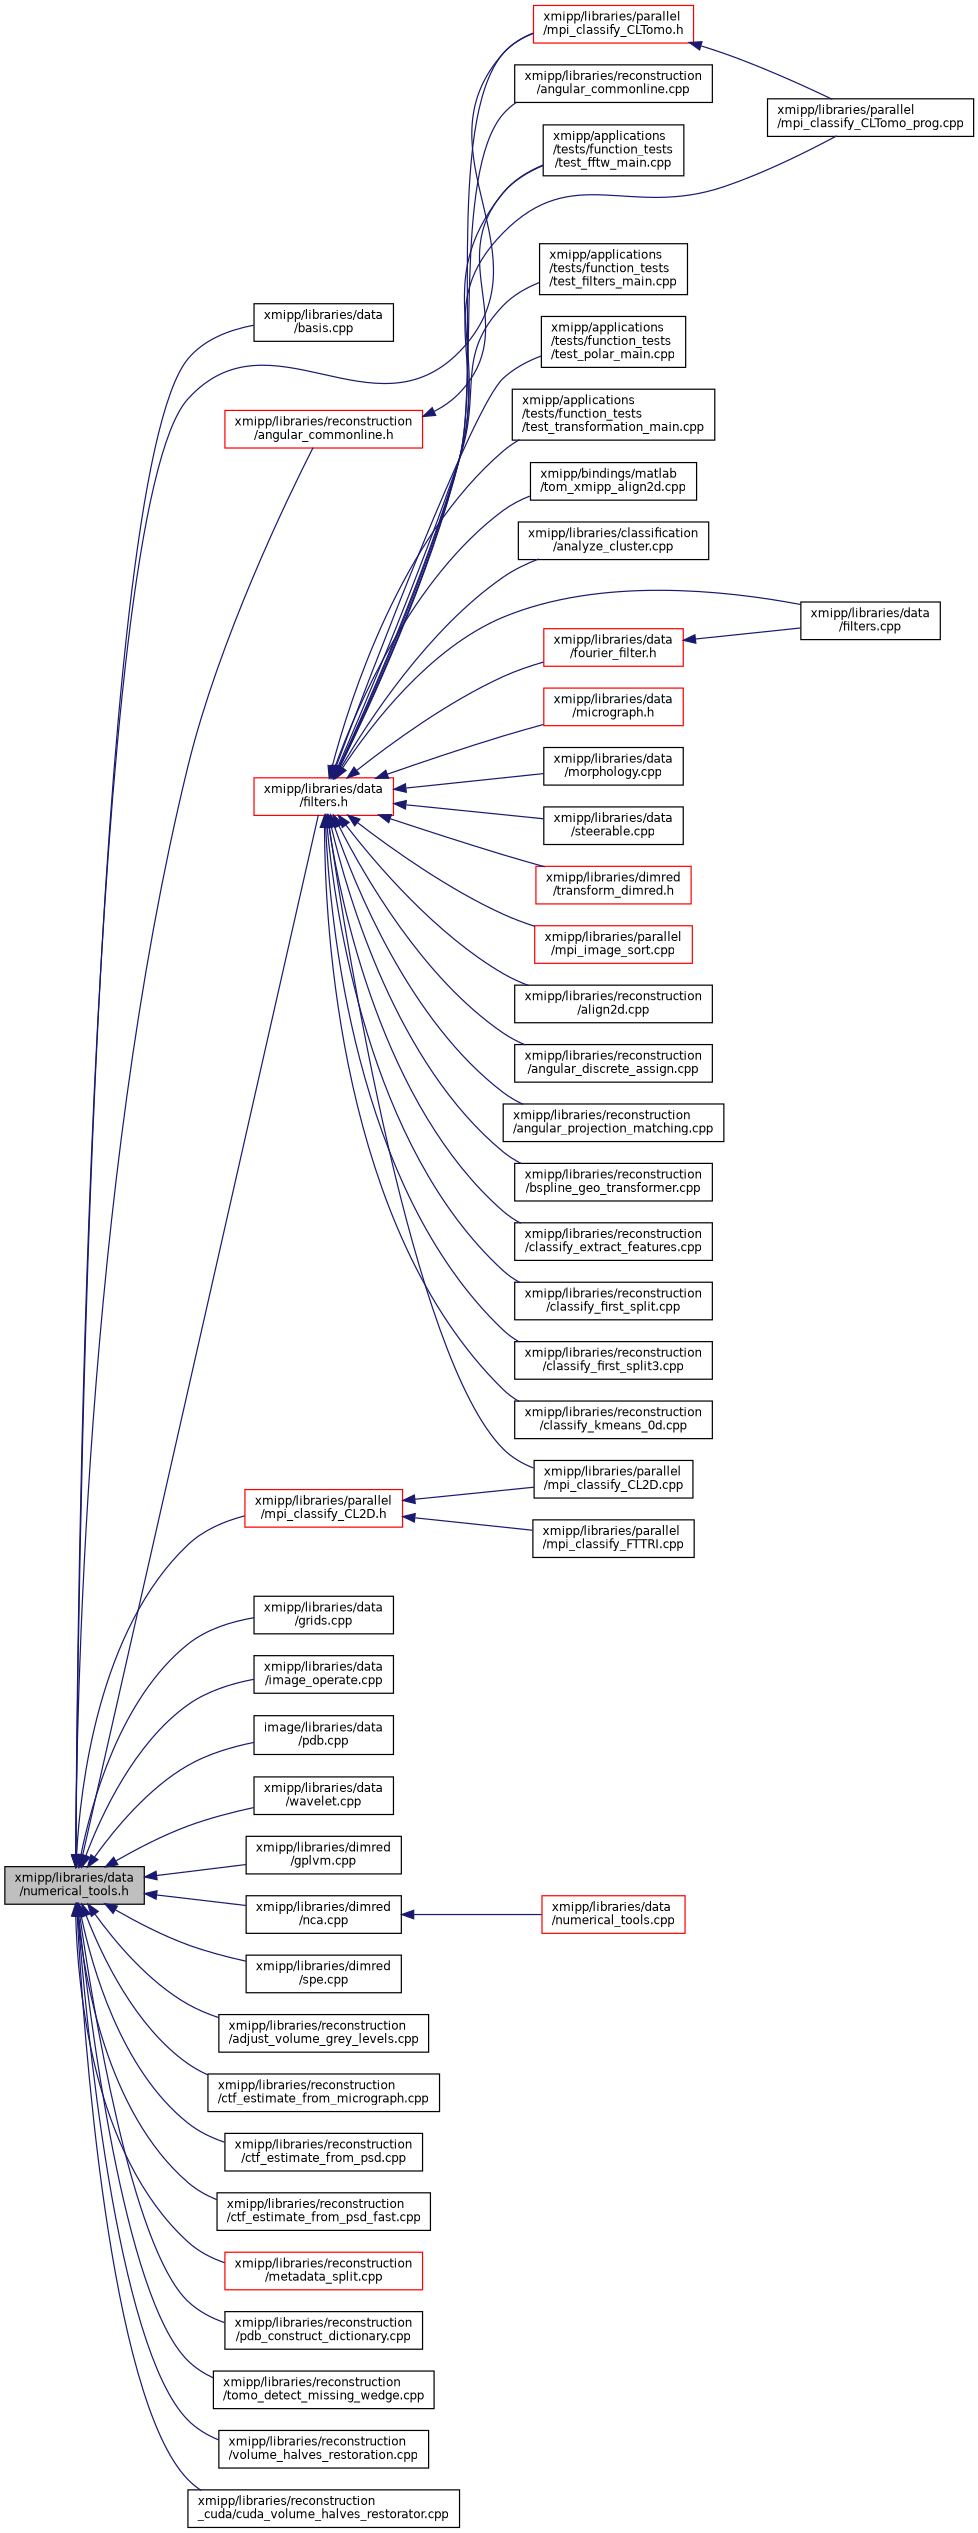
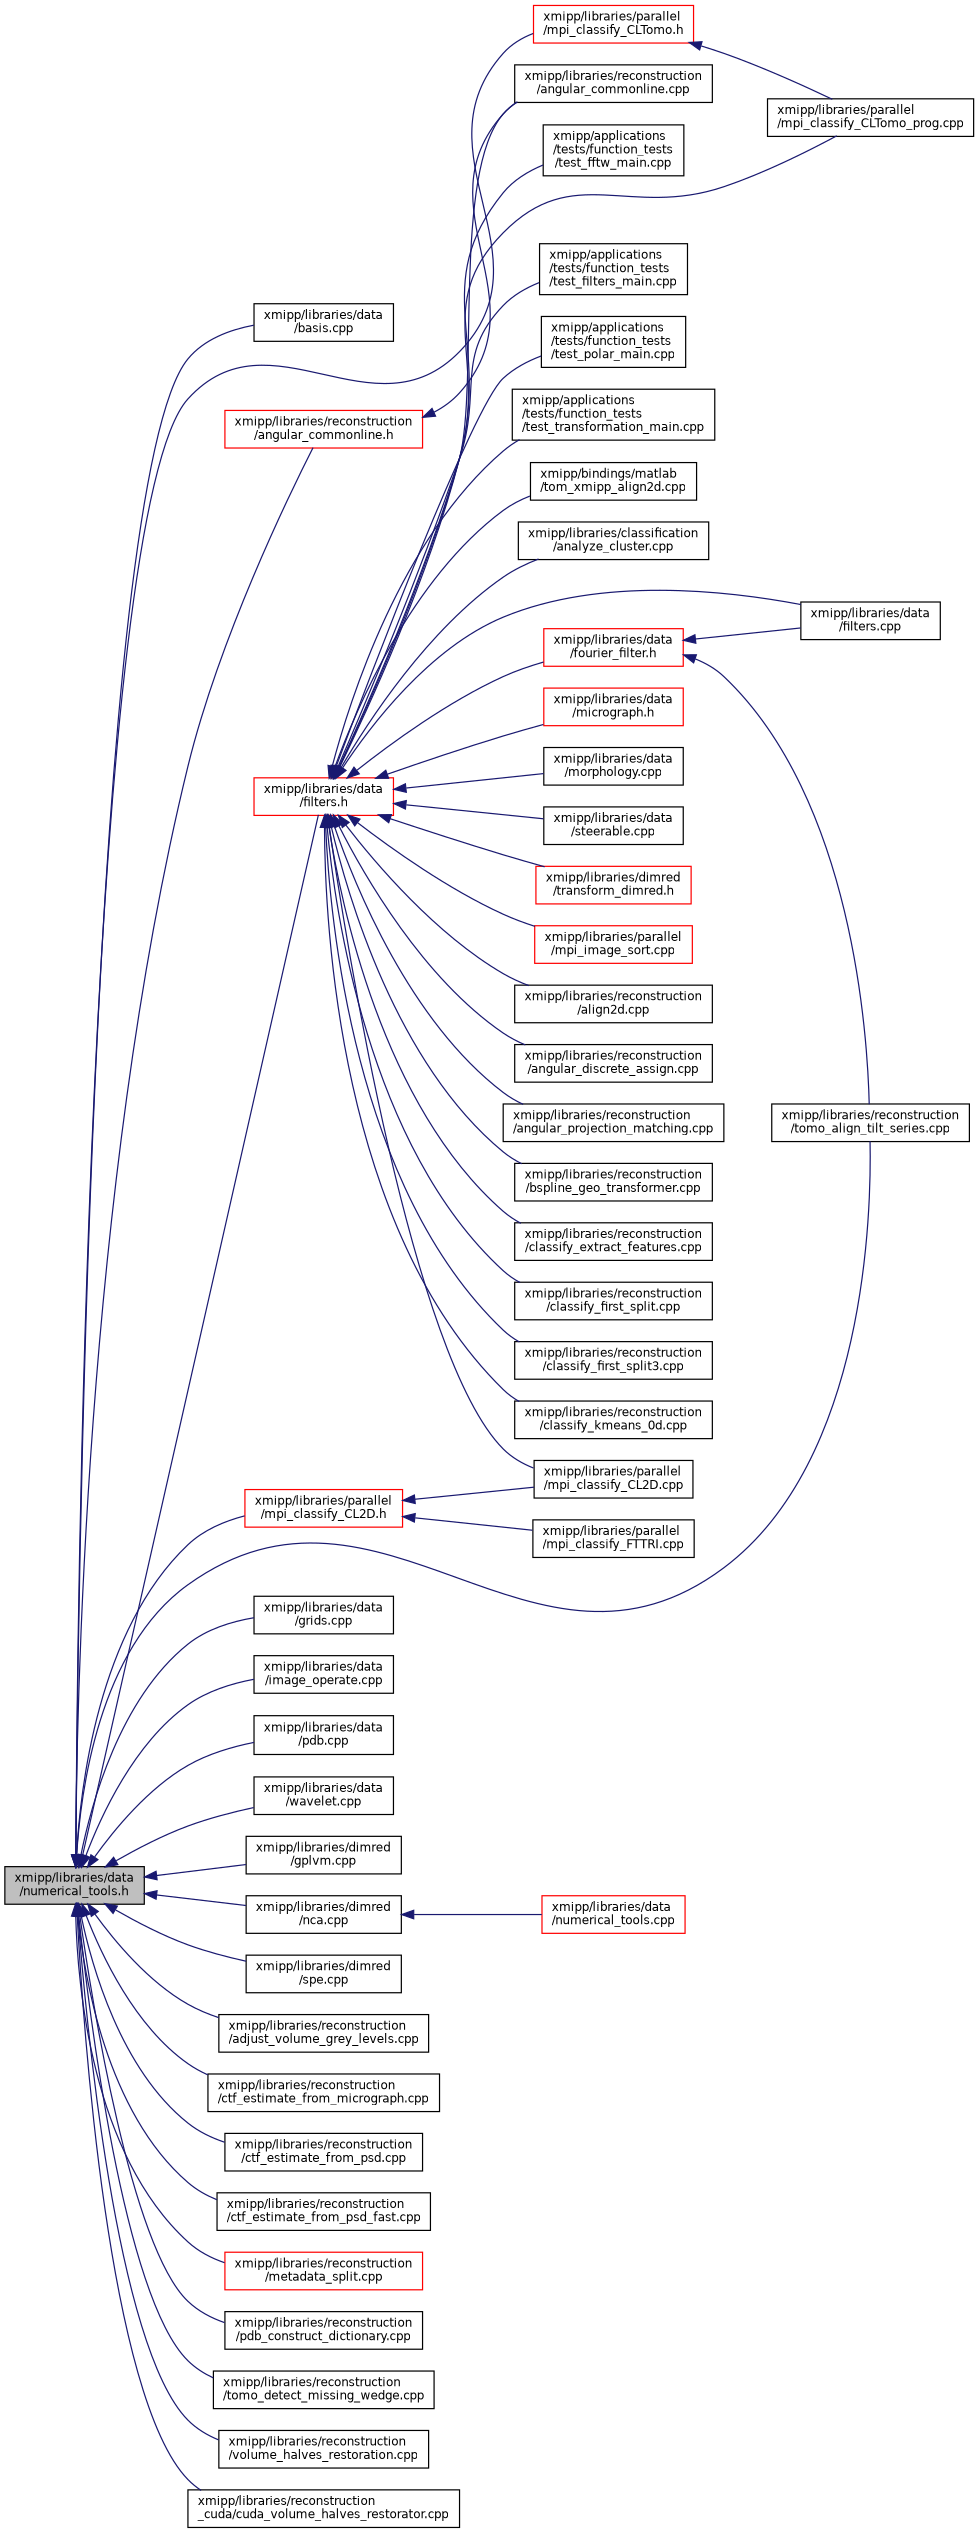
edge "xmipp/applications /tests/function_tests /test_fftw_main.cpp" -> "xmipp/libraries/reconstruction /angular_commonline.h": now "xmipp/libraries/reconstruction /angular_commonline.cpp" -> "xmipp/libraries/reconstruction /angular_commonline.h"
edge "xmipp/libraries/parallel /mpi_classify_CLTomo.h" -> "xmipp/libraries/data /filters.h": removed
node "xmipp/libraries/reconstruction /tomo_align_tilt_series.cpp": added
node "image/libraries/data /pdb.cpp": label "image/libraries/data /pdb.cpp" -> "xmipp/libraries/data /pdb.cpp"
